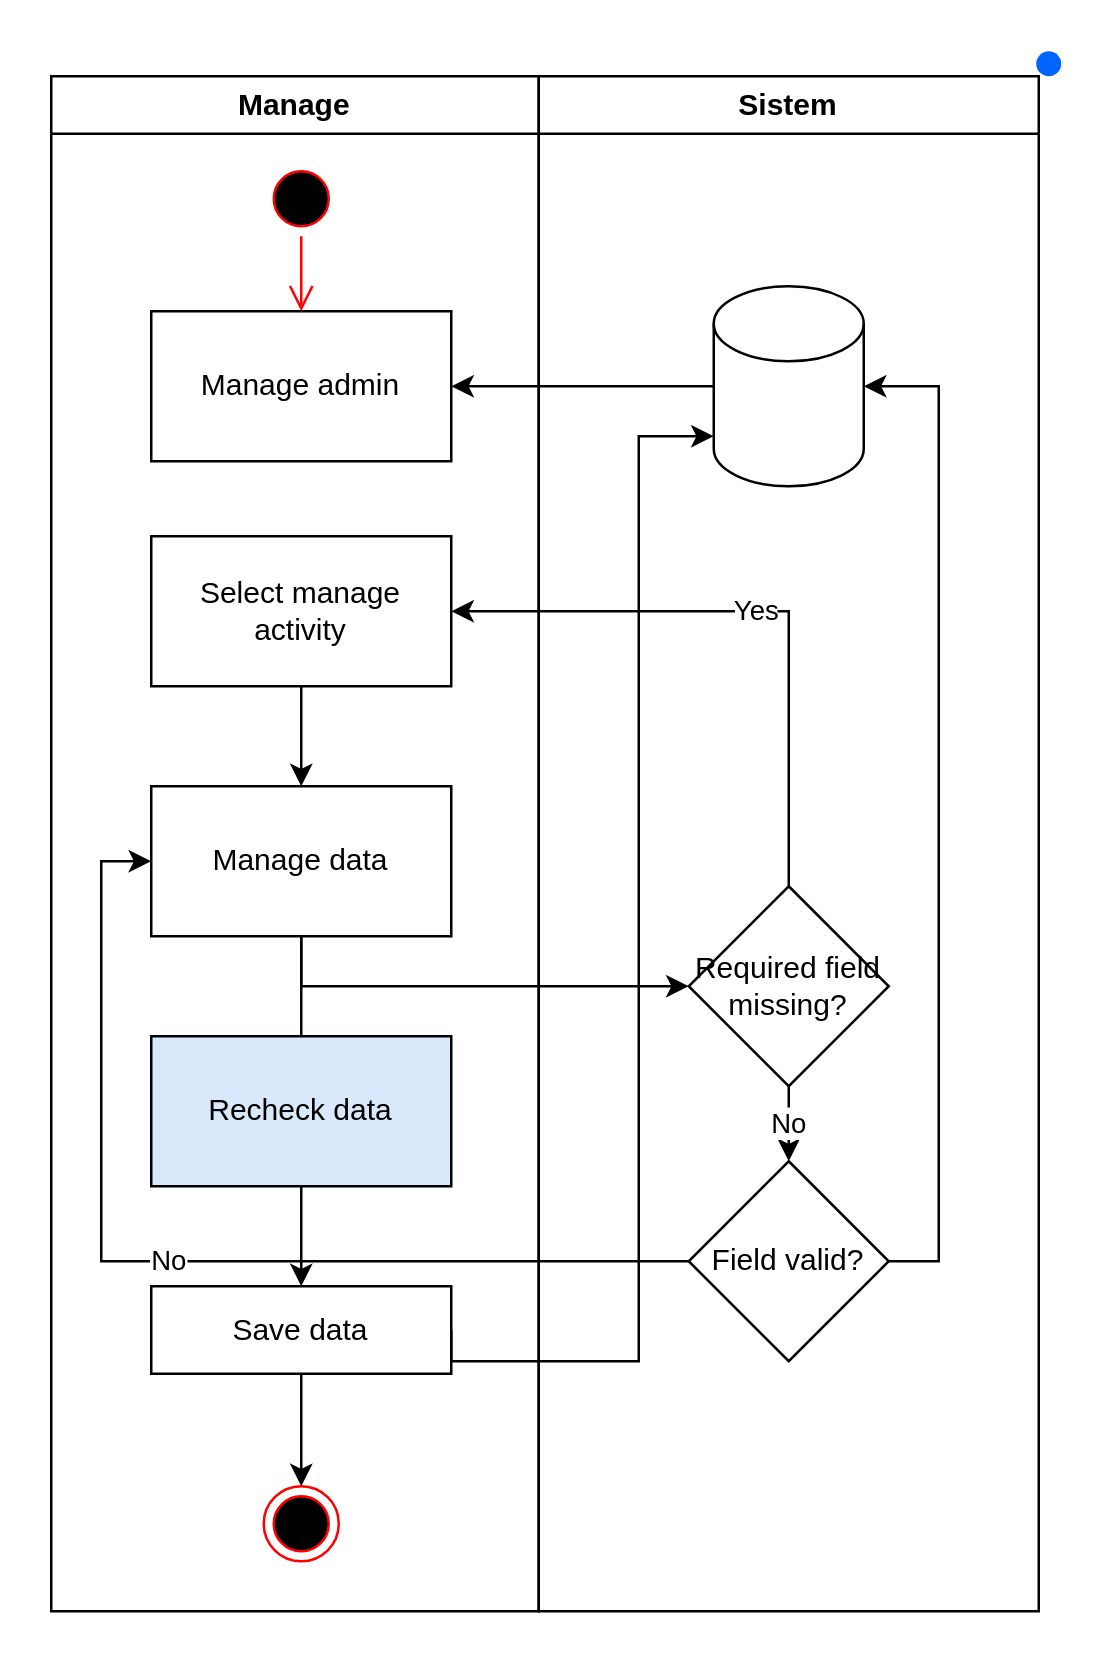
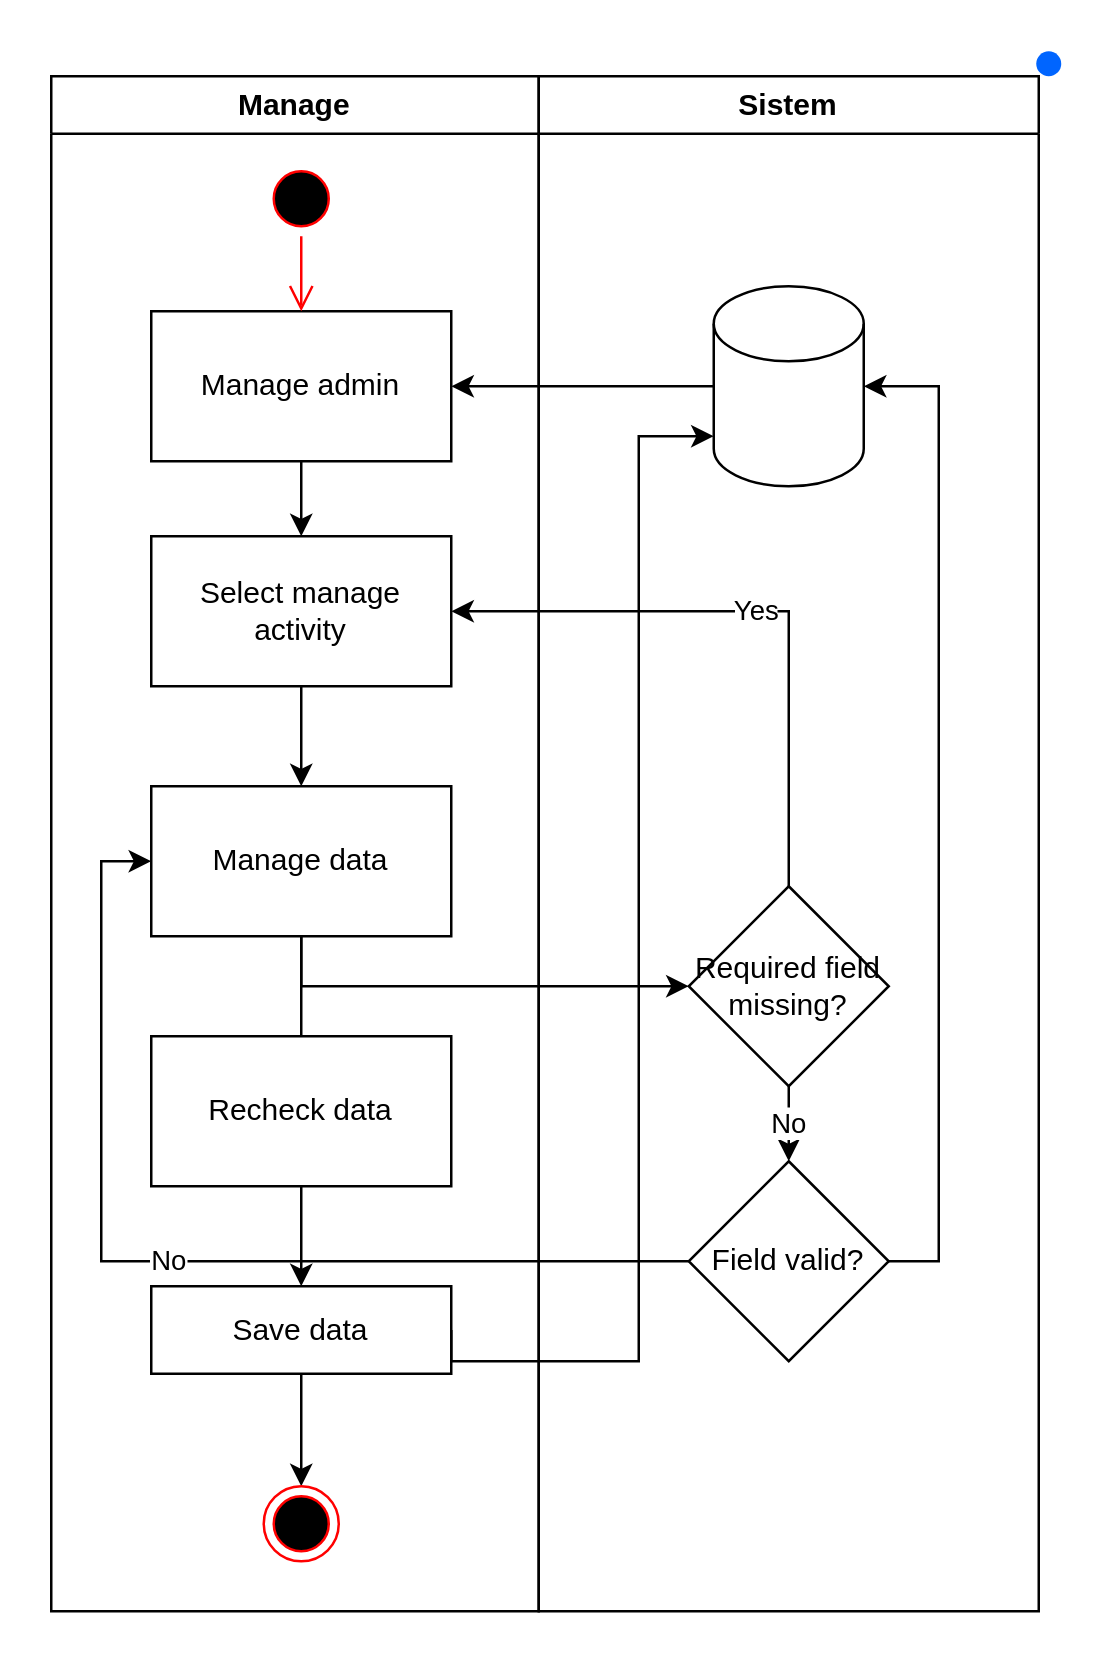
edge "Manage admin" -> "Select manage activity": added
node "Recheck data": fillcolor #dae8fc -> #ffffff
